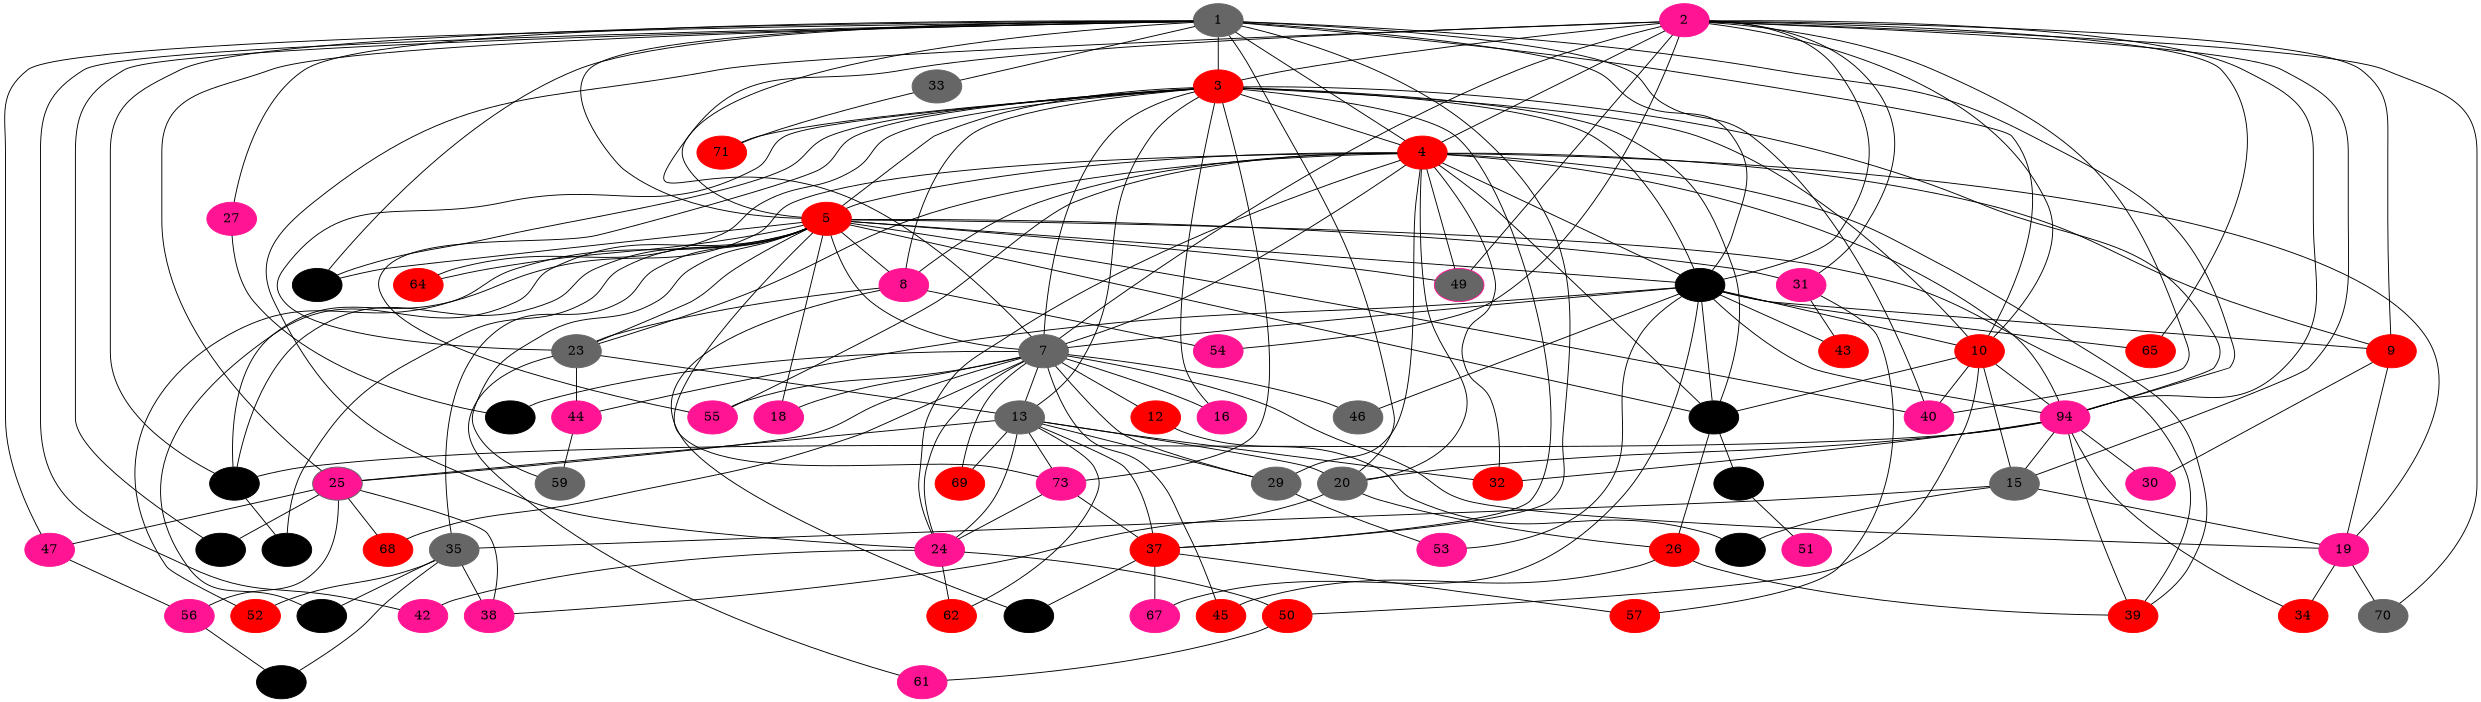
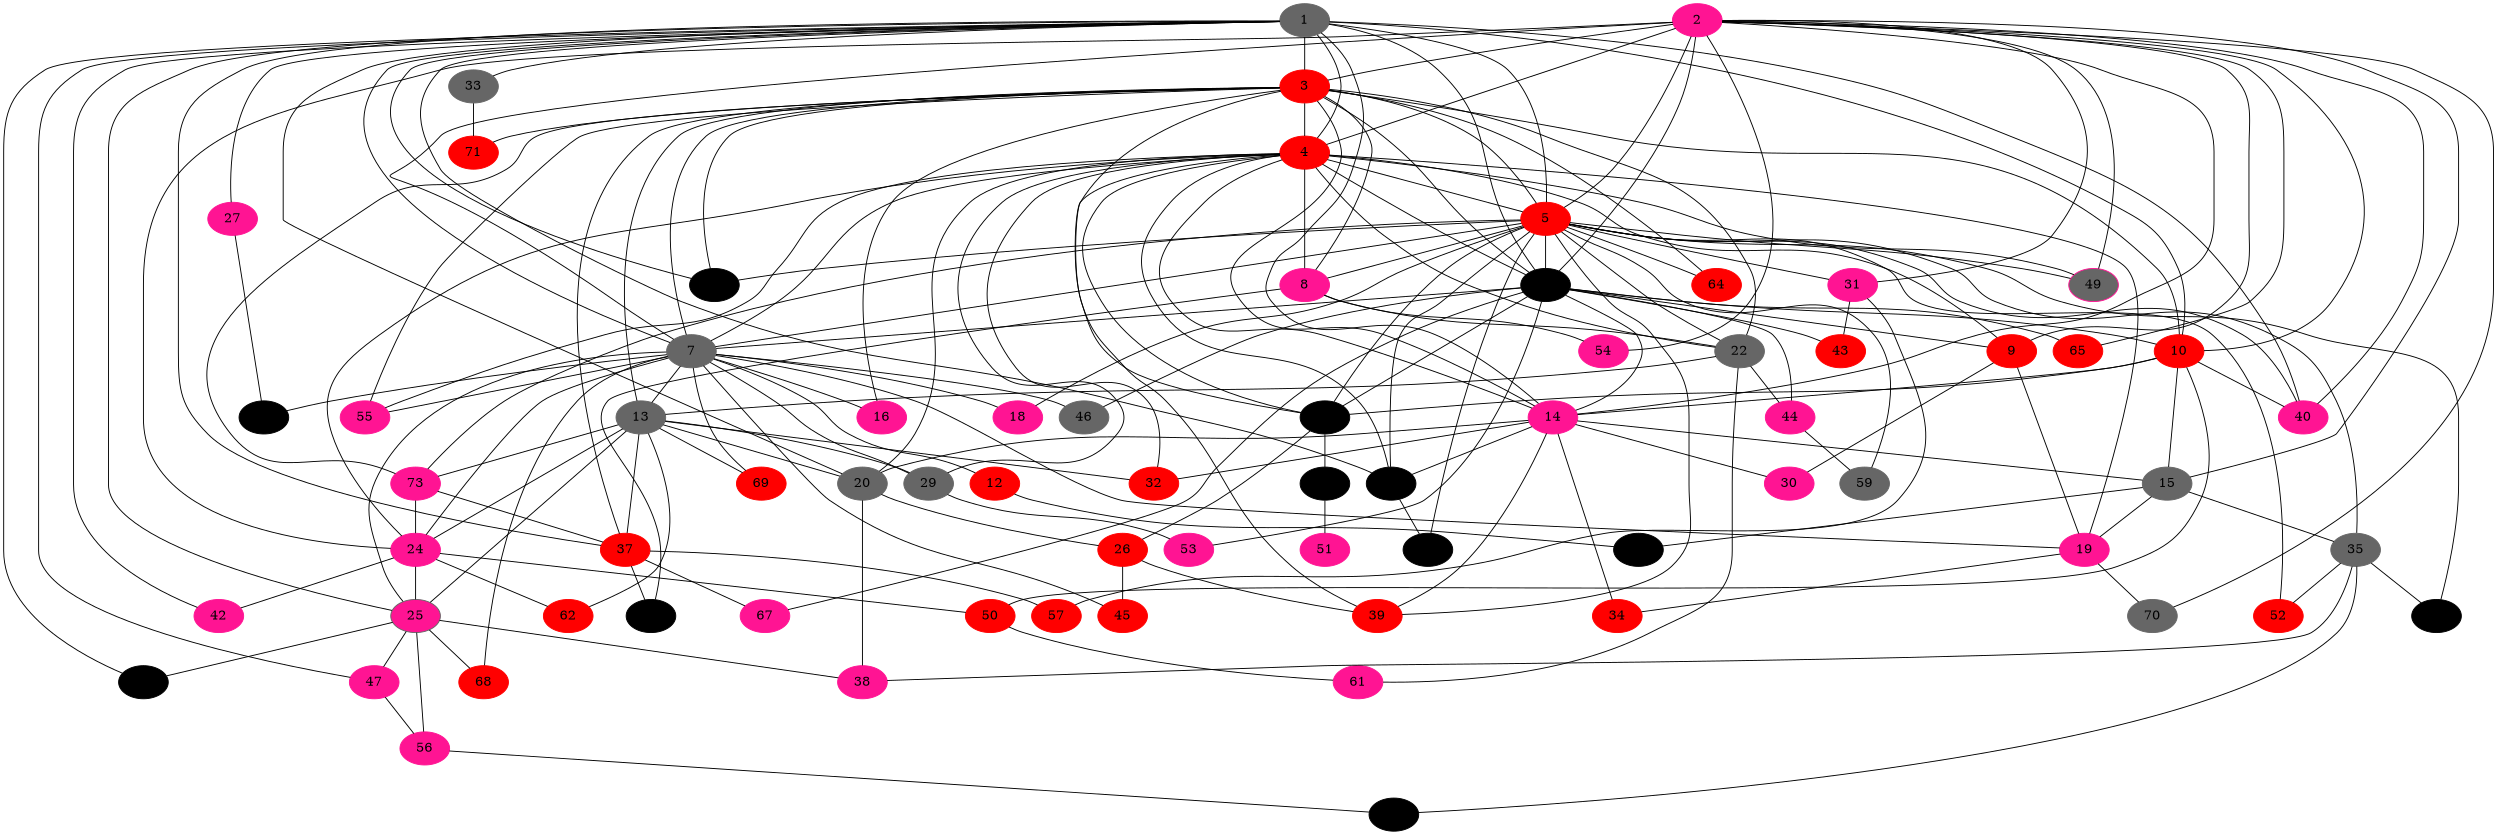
node "23": label "23" -> "22"
node "94": label "94" -> "14"
edge "24" -- "25": added
